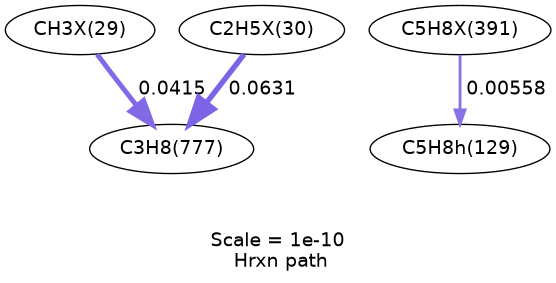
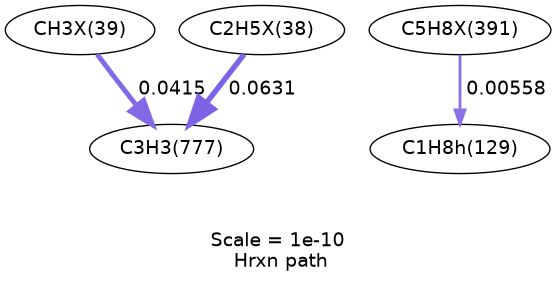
node "CH3X(29)": label "CH3X(29)" -> "CH3X(39)"
node "C2H5X(30)": label "C2H5X(30)" -> "C2H5X(38)"
node "C3H8(777)": label "C3H8(777)" -> "C3H3(777)"
node "C5H8h(129)": label "C5H8h(129)" -> "C1H8h(129)"
